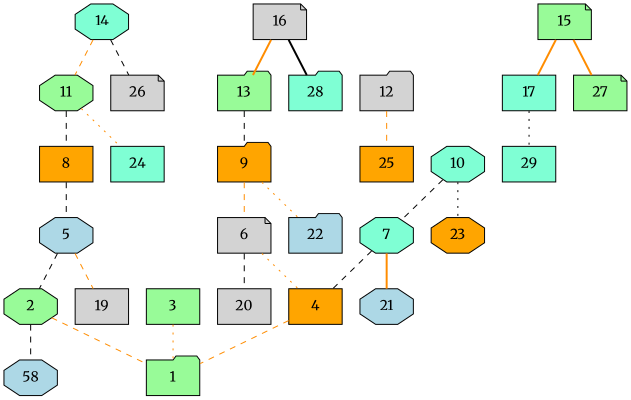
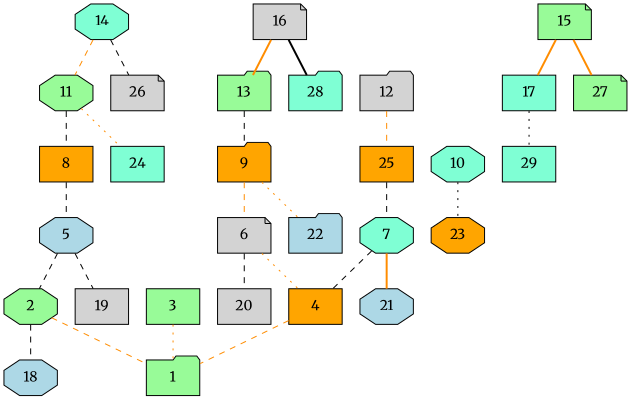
edge "10" -- "7": now "25" -- "7"
edge "5" -- "19": color darkorange -> black
node "58": label "58" -> "18"
